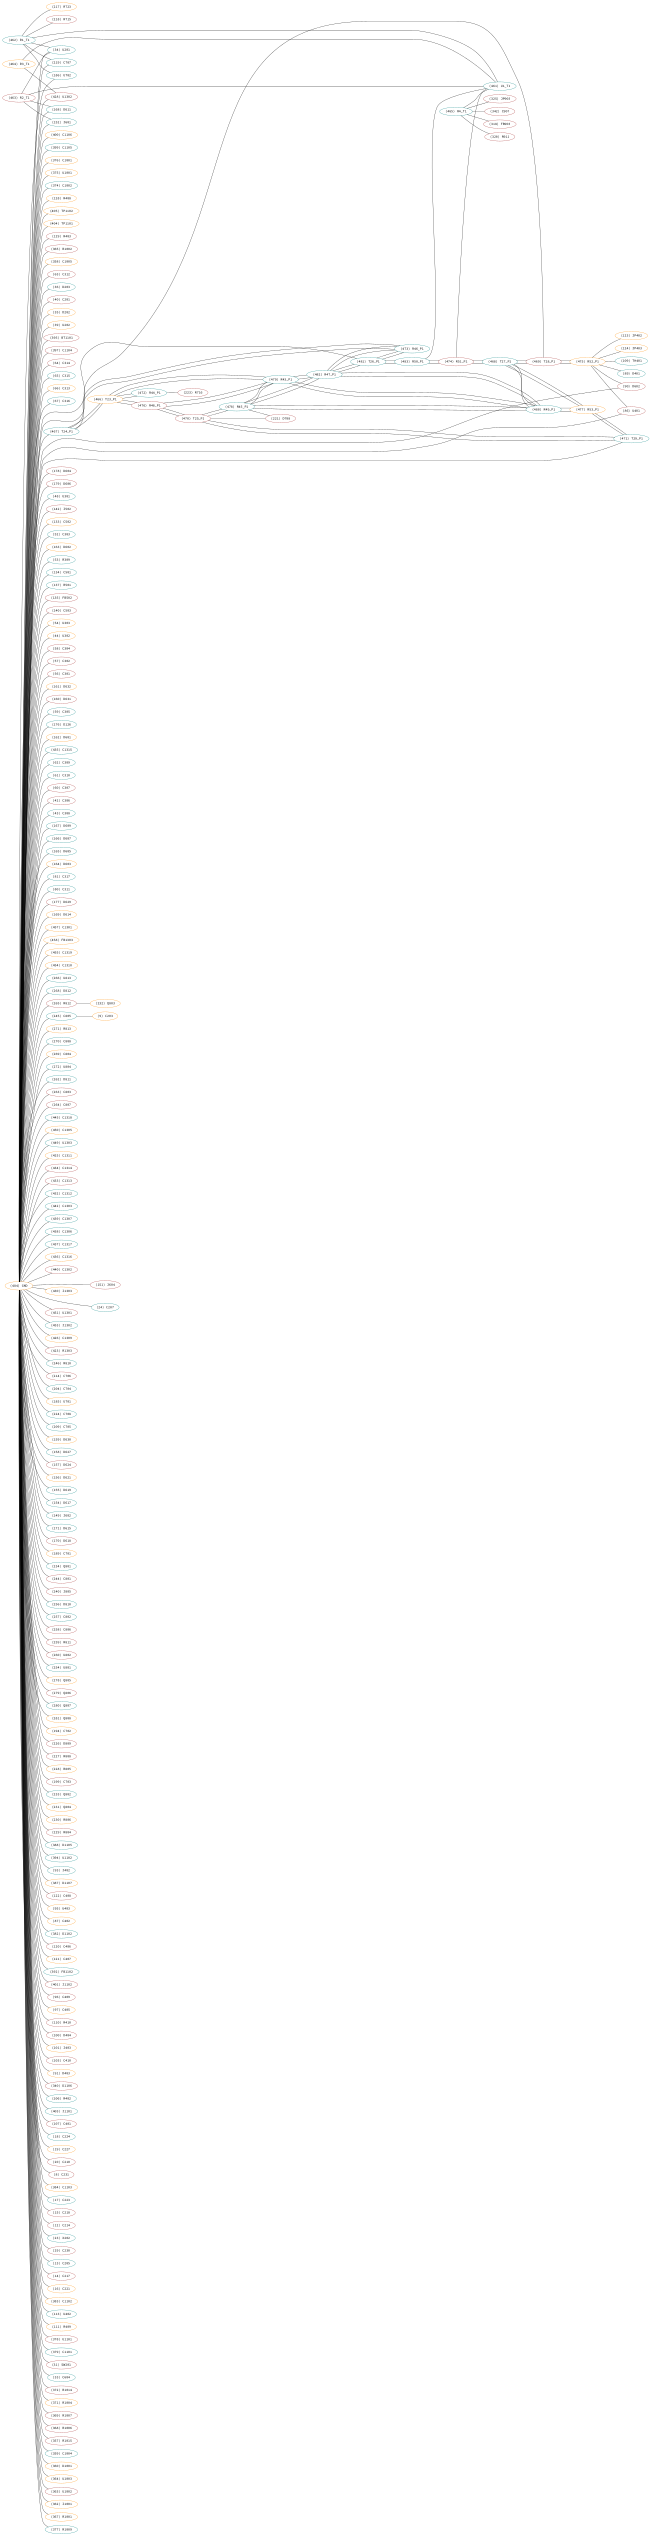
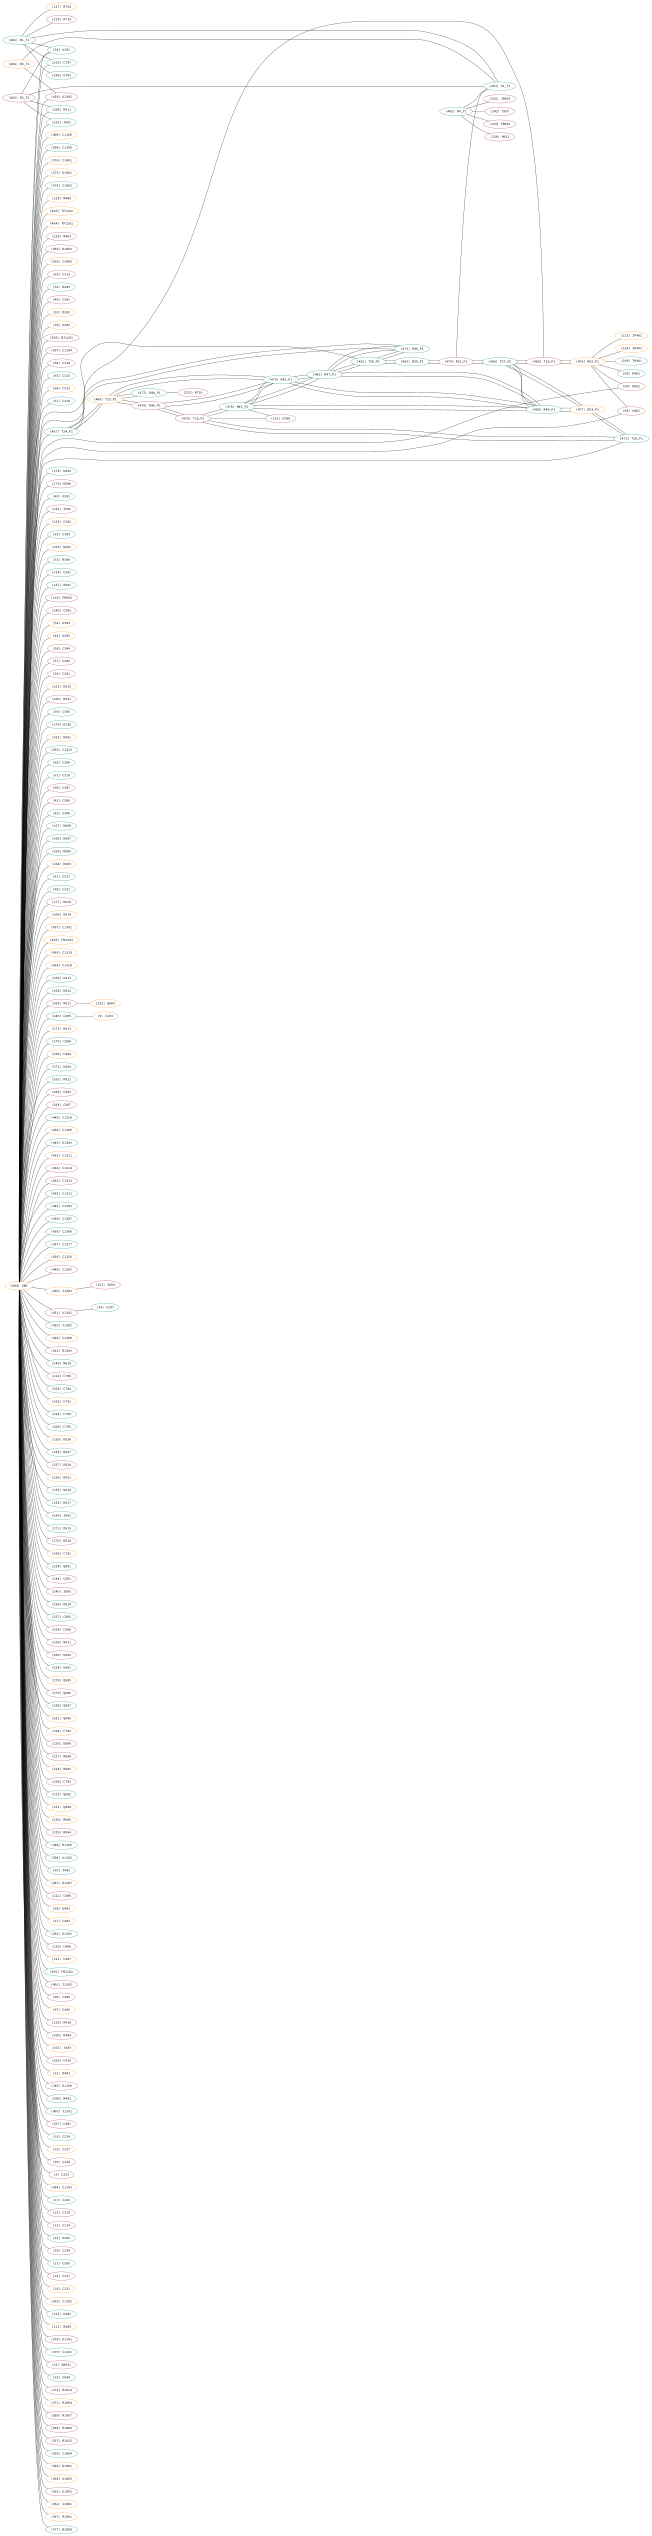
edge "(461) U1_T1" -- "(483) R50_P1": removed
node "(178) D604": color brown -> teal
edge "(186) U702" -- "(484) GND": removed
edge "(151) J604" -- "(484) GND": now "(151) J604" -- "(430) J1303"
edge "(484) GND" -- "(24) C207": now "(451) U1301" -- "(24) C207"
